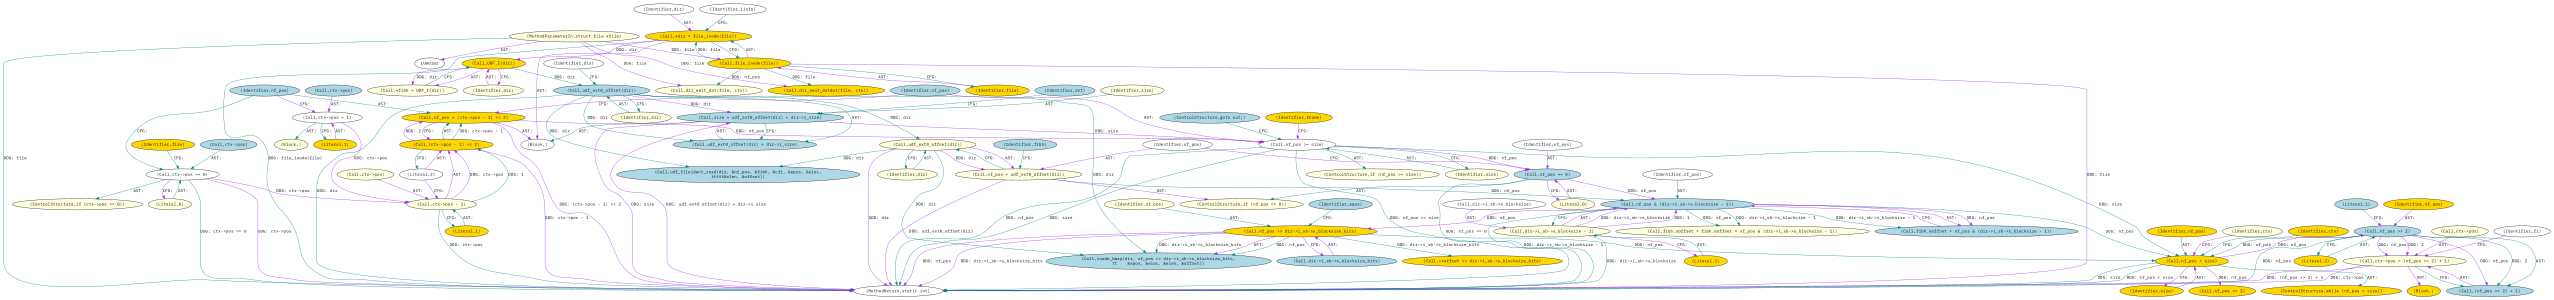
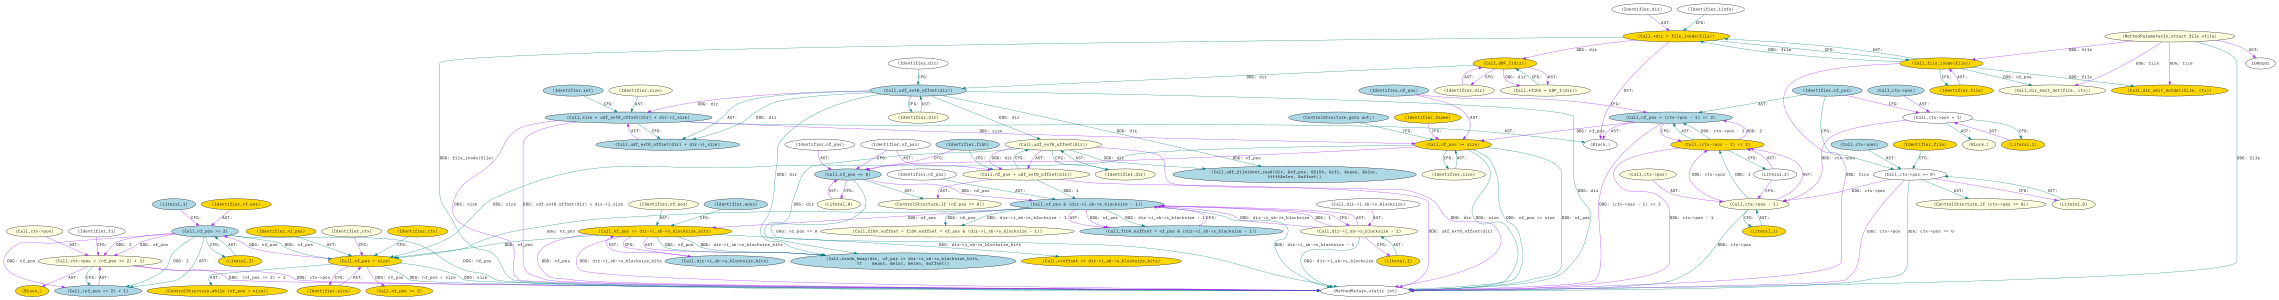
node "(Call,nf_pos = (ctx->pos - 1) << 2)": fillcolor gold -> lightblue
node "(Call,nf_pos >= size)": fillcolor white -> gold
edge "(Identifier,fibh)" -> "(Call,nf_pos == 0)": added, label "CFG:"
node "(ControlStructure,if (nf_pos >= size))": removed
edge "(Call,nf_pos = udf_ext0_offset(dir))" -> "(Call,nf_pos & (dir->i_sb->s_blocksize - 1))": label "DDG: nf_pos" -> "DDG: 1"
edge "(Call,nf_pos & (dir->i_sb->s_blocksize - 1))" -> "(Call,dir->i_sb->s_blocksize - 1)": color teal -> purple
